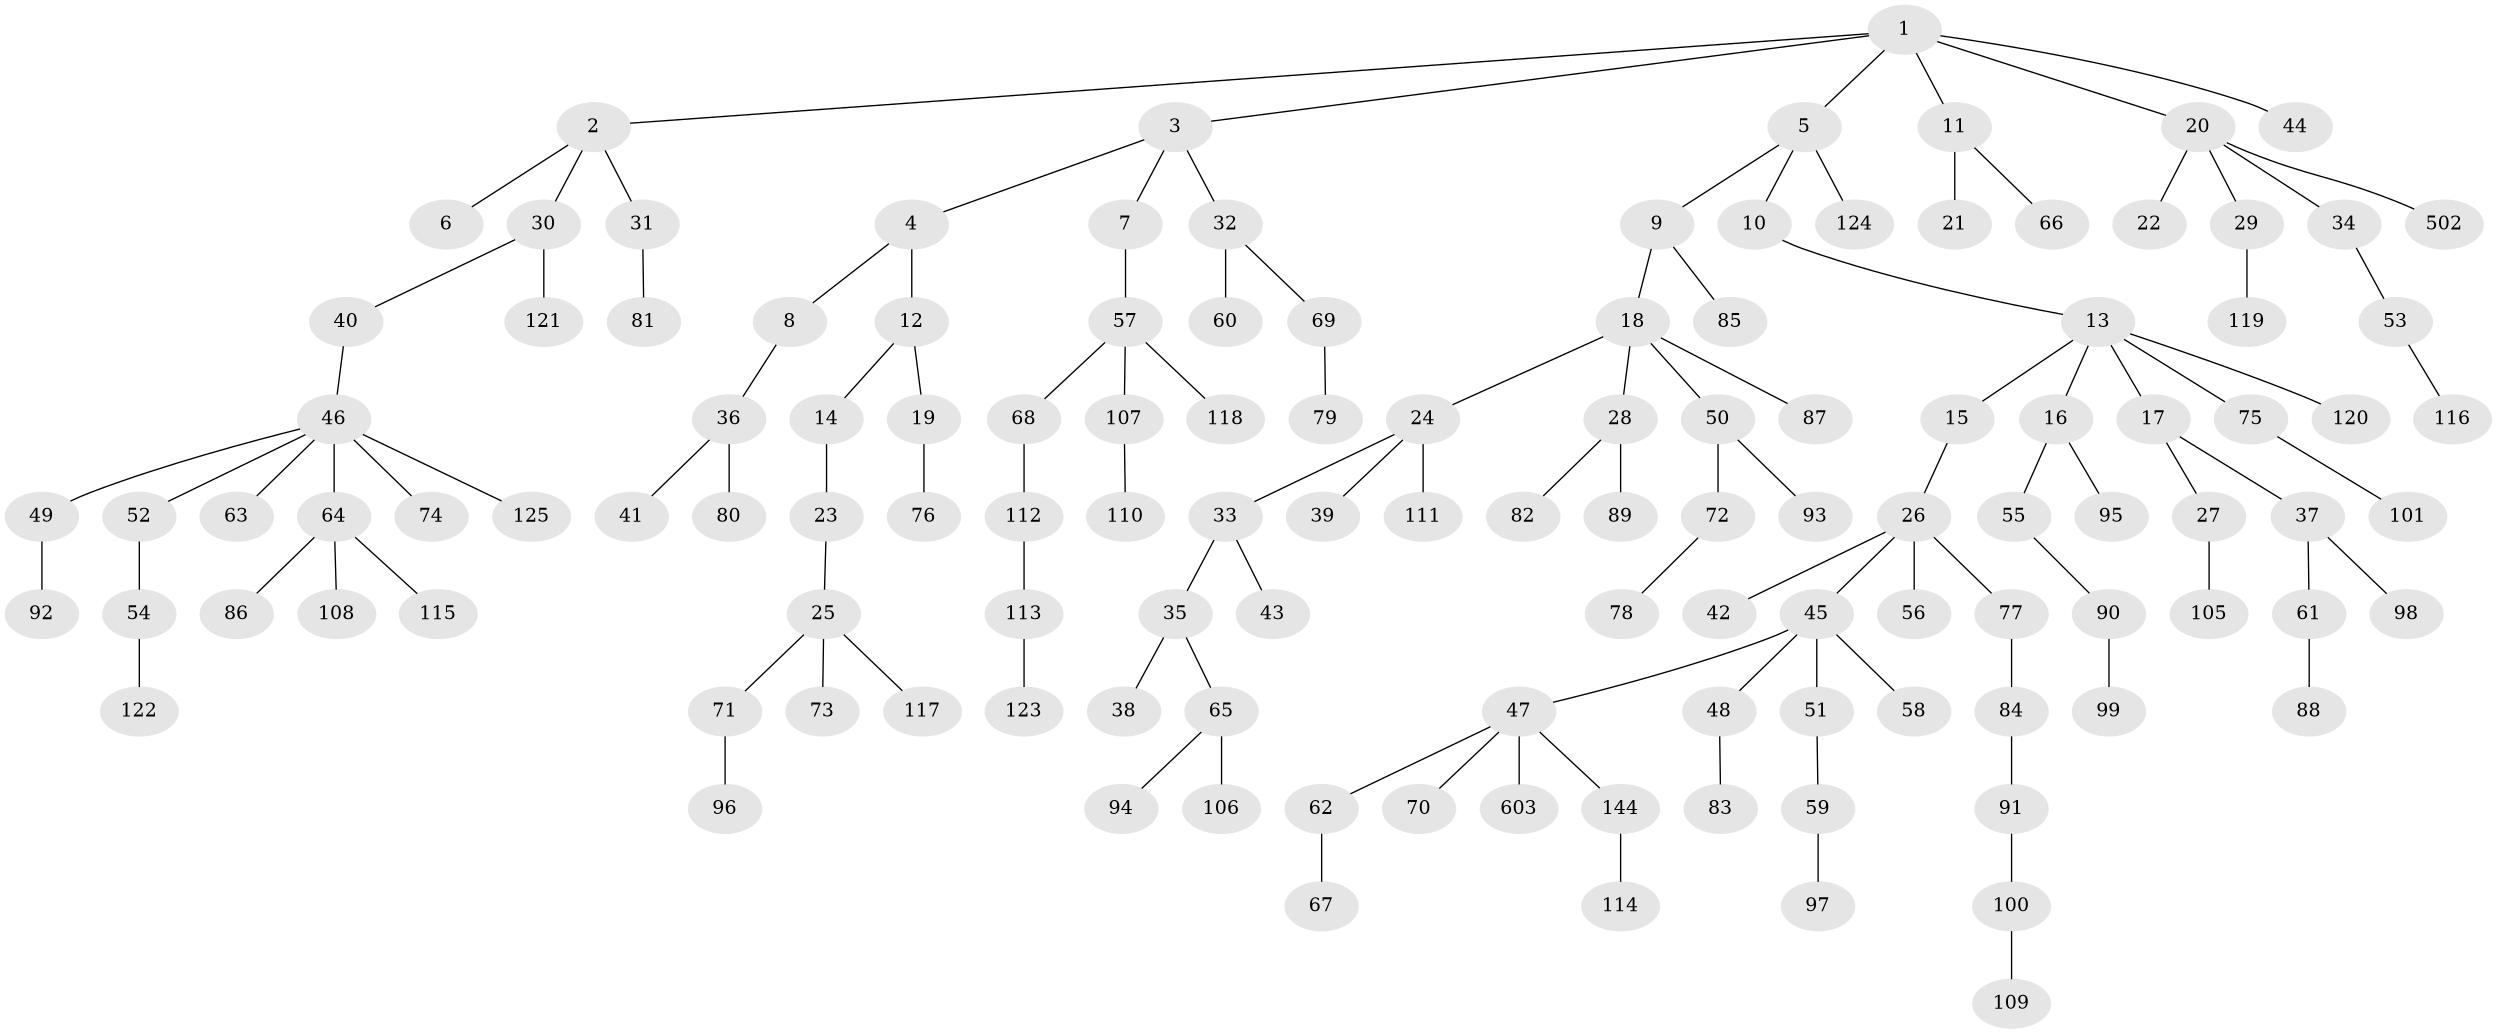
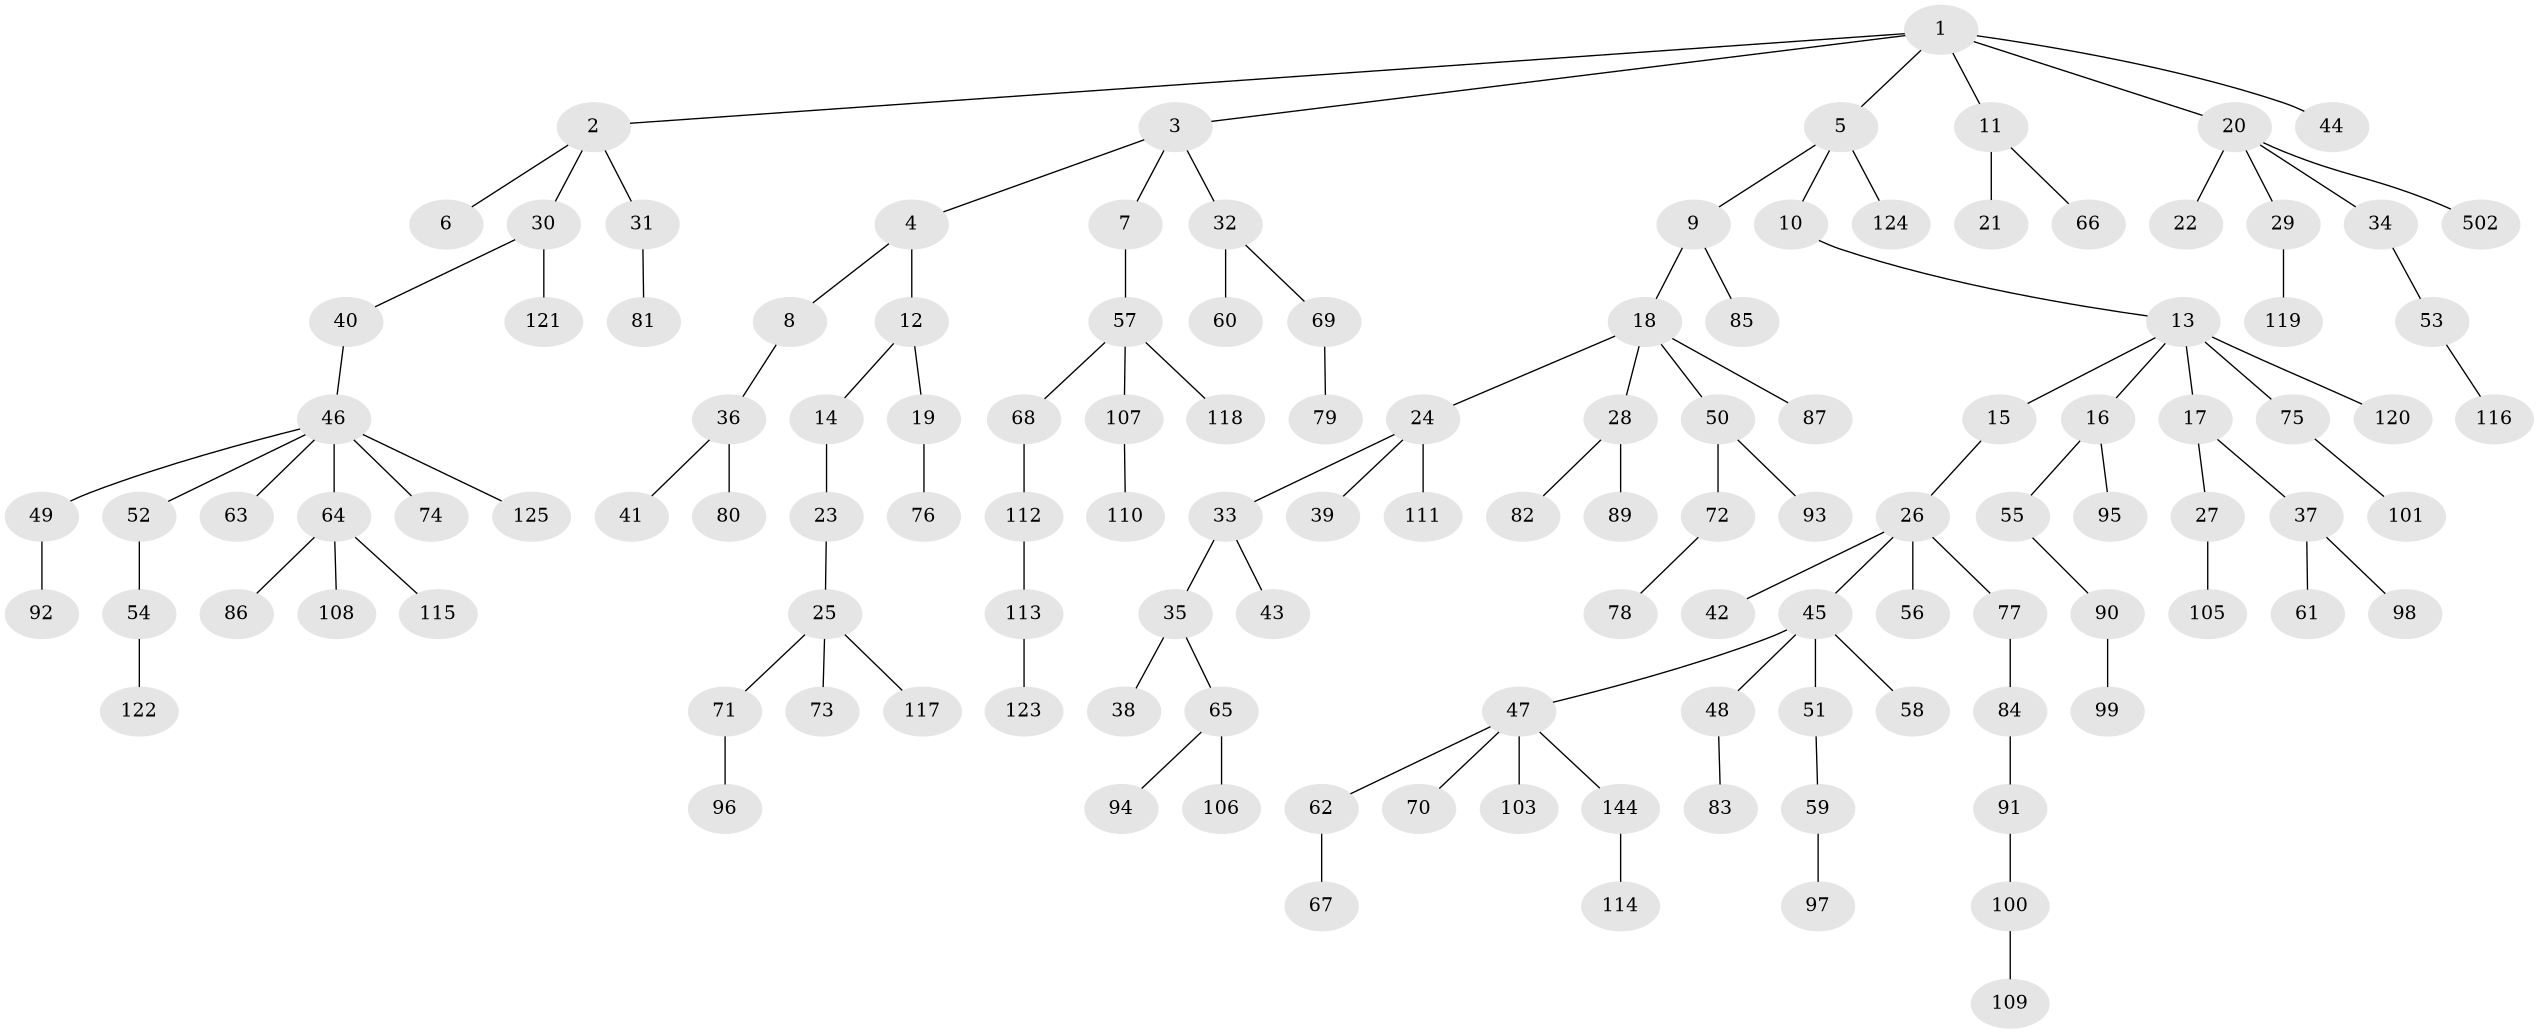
node "88": removed
node "603": label "603" -> "103"
